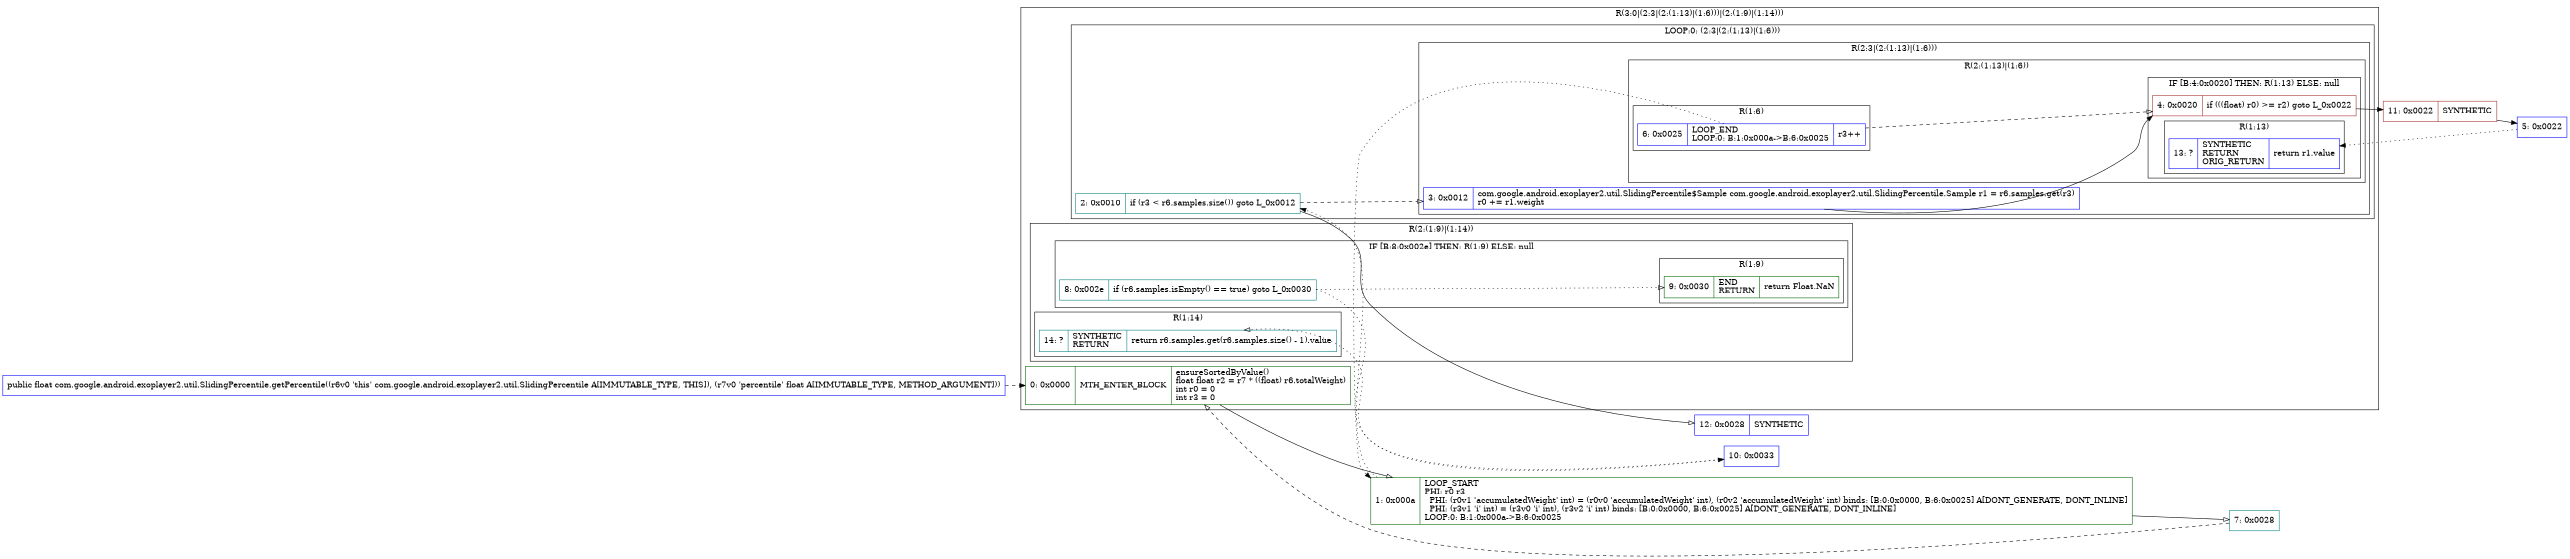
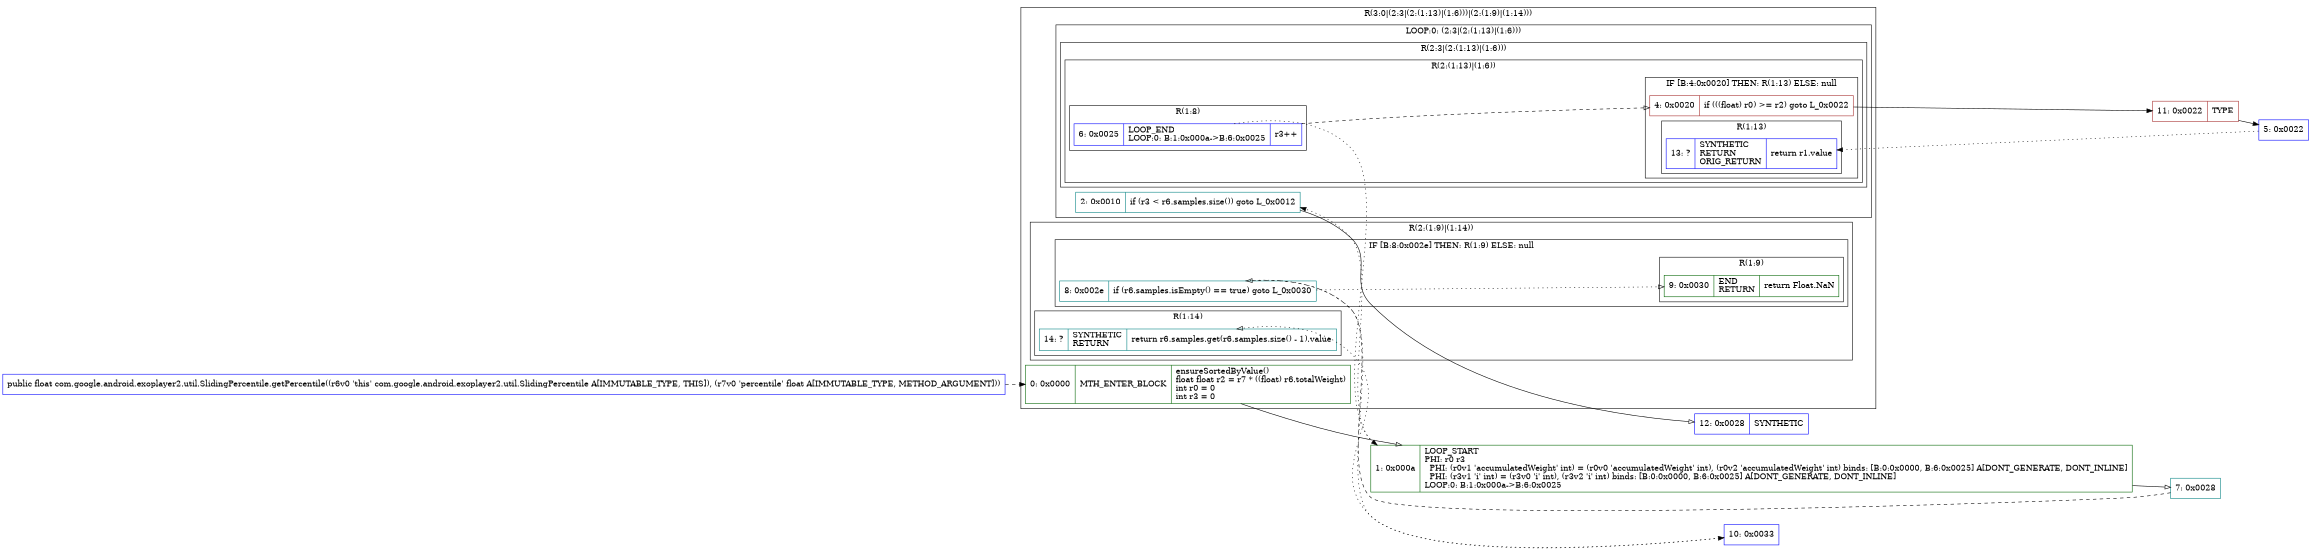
node "11: 0x0022": text "SYNTHETIC" -> "TYPE"
cluster "R(1:6)": label "R(1:6)" -> "R(1:8)"
node "3: 0x0012": removed
edge "7: 0x0028" -> "0: 0x0000": now "7: 0x0028" -> "8: 0x002e"
